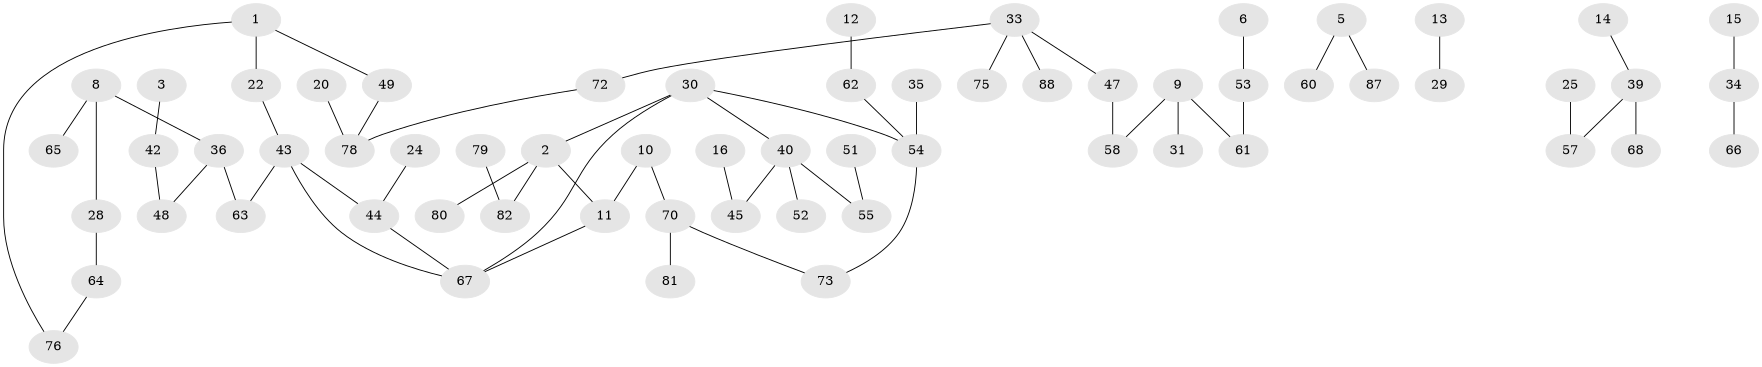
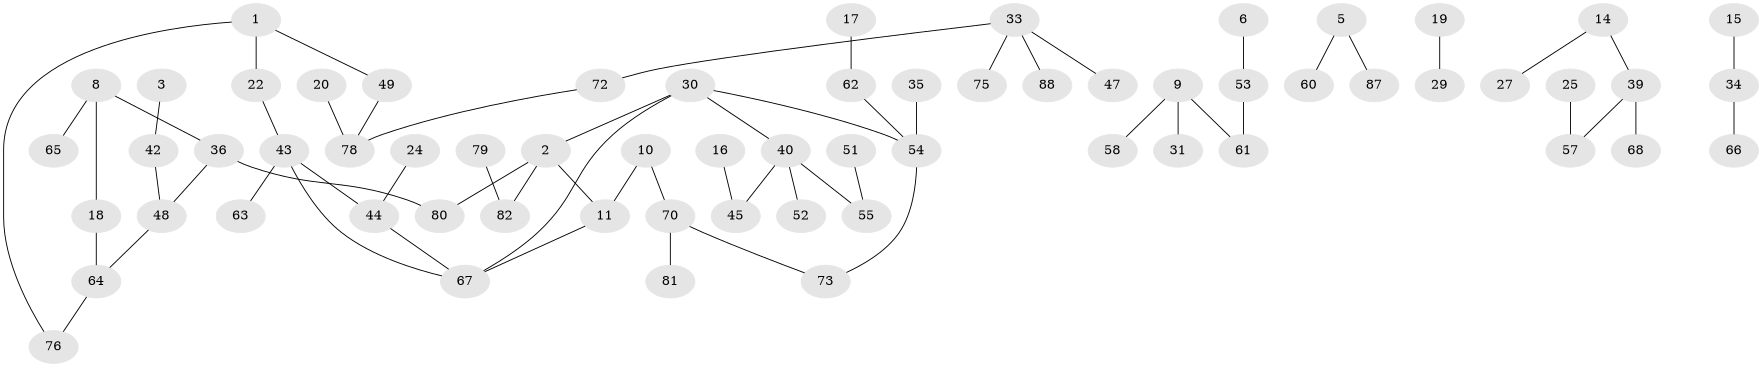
node "12": label "12" -> "17"
node "13": label "13" -> "19"
node "27": added
edge "47" -- "58": removed
edge "36" -- "63": now "36" -- "80"
node "28": label "28" -> "18"
edge "48" -- "64": added
